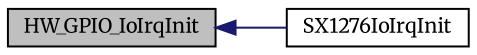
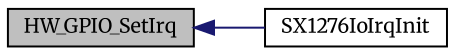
node "HW_GPIO_IoIrqInit": label "HW_GPIO_IoIrqInit" -> "HW_GPIO_SetIrq"
